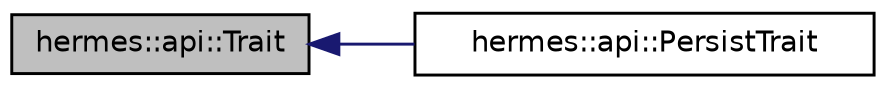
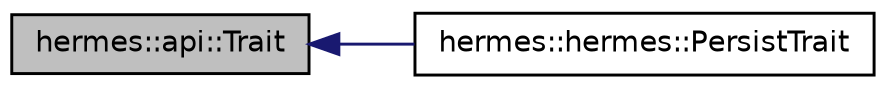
node "hermes::api::PersistTrait": label "hermes::api::PersistTrait" -> "hermes::hermes::PersistTrait"
